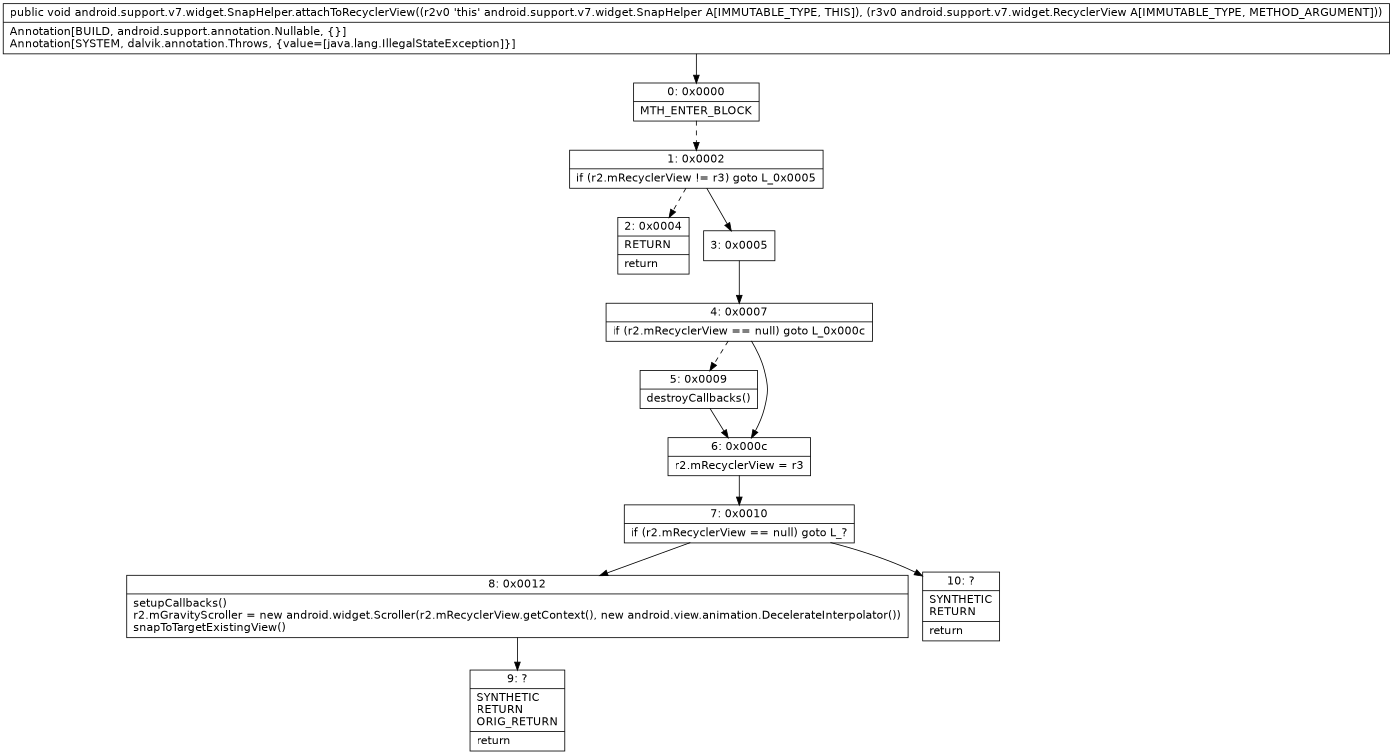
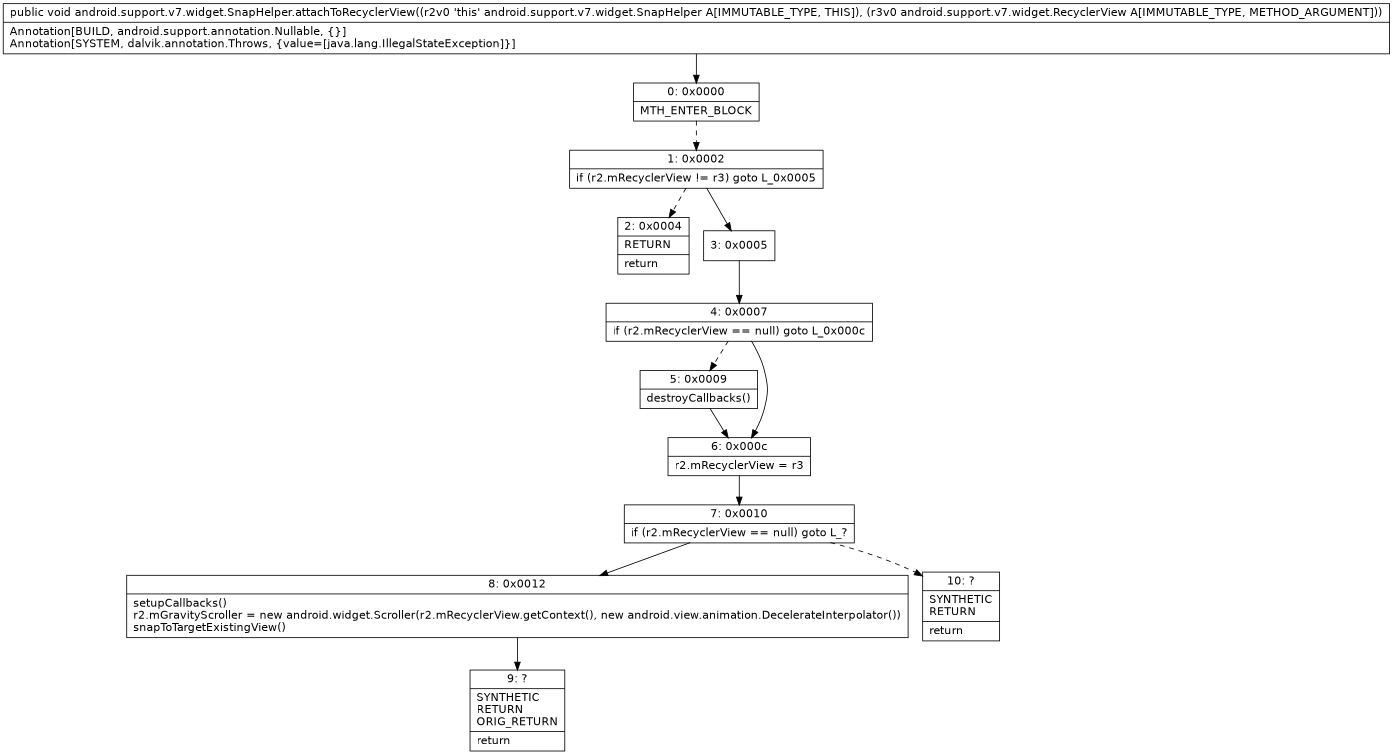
edge "7: 0x0010" -> "10: ?": style solid -> dashed
